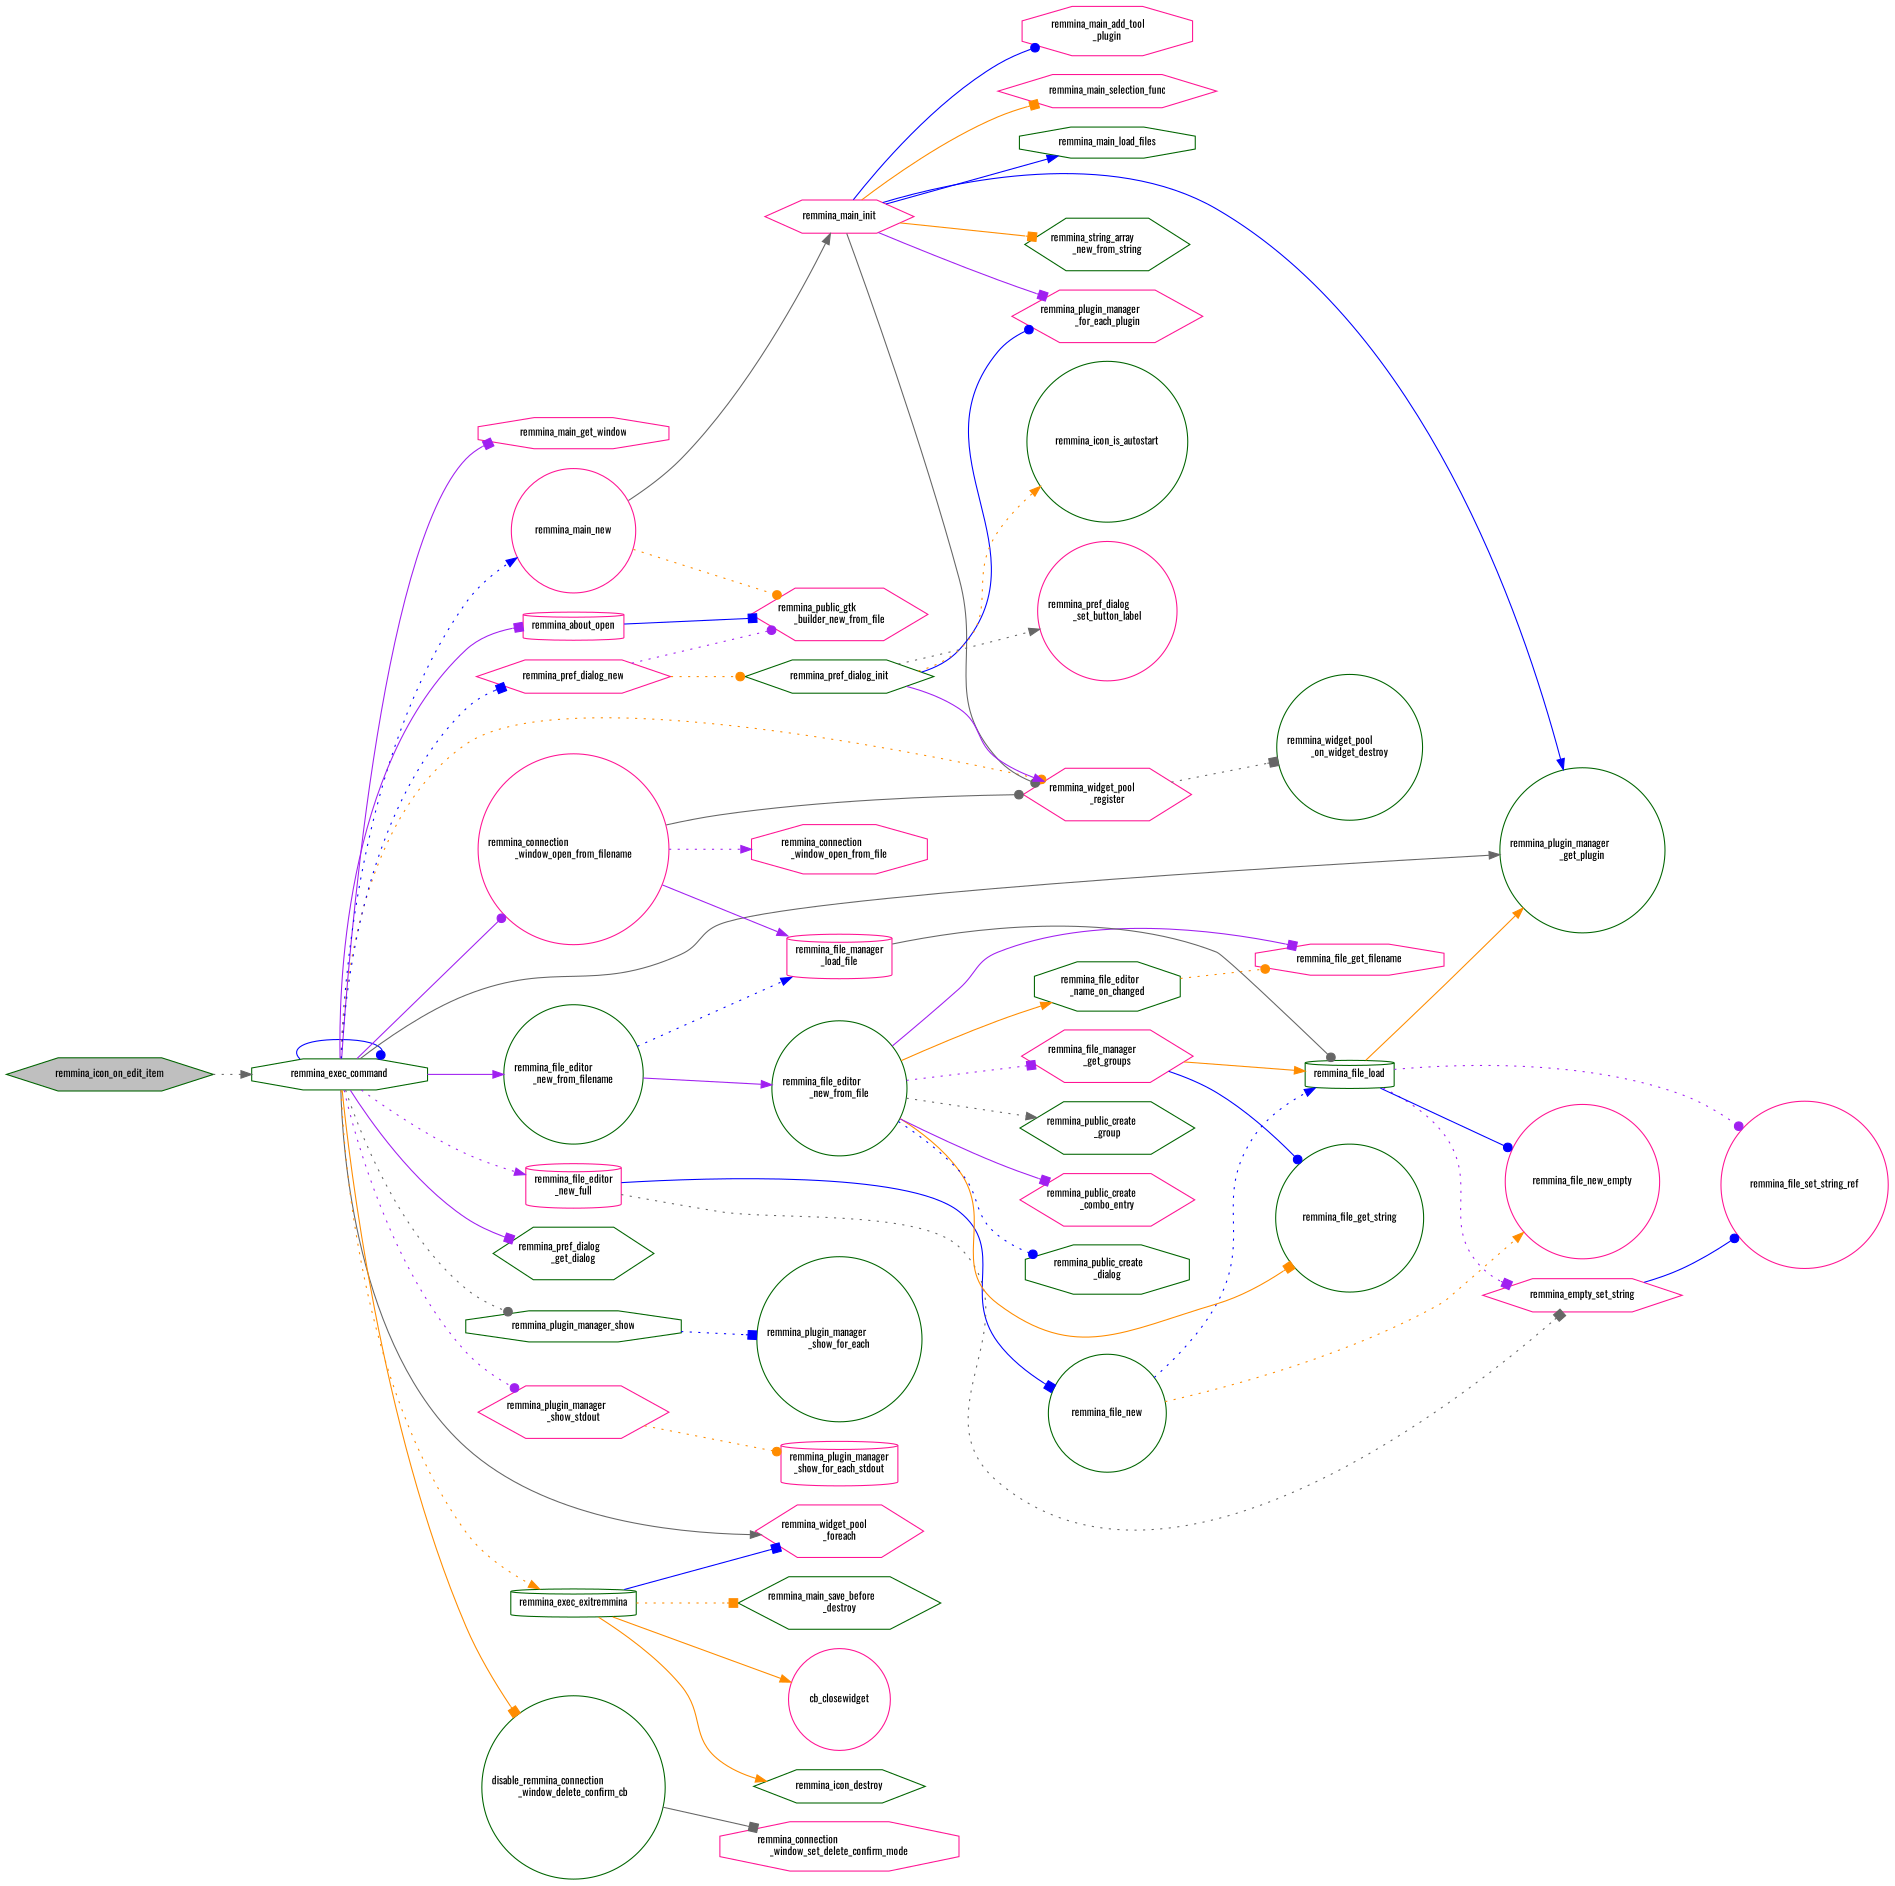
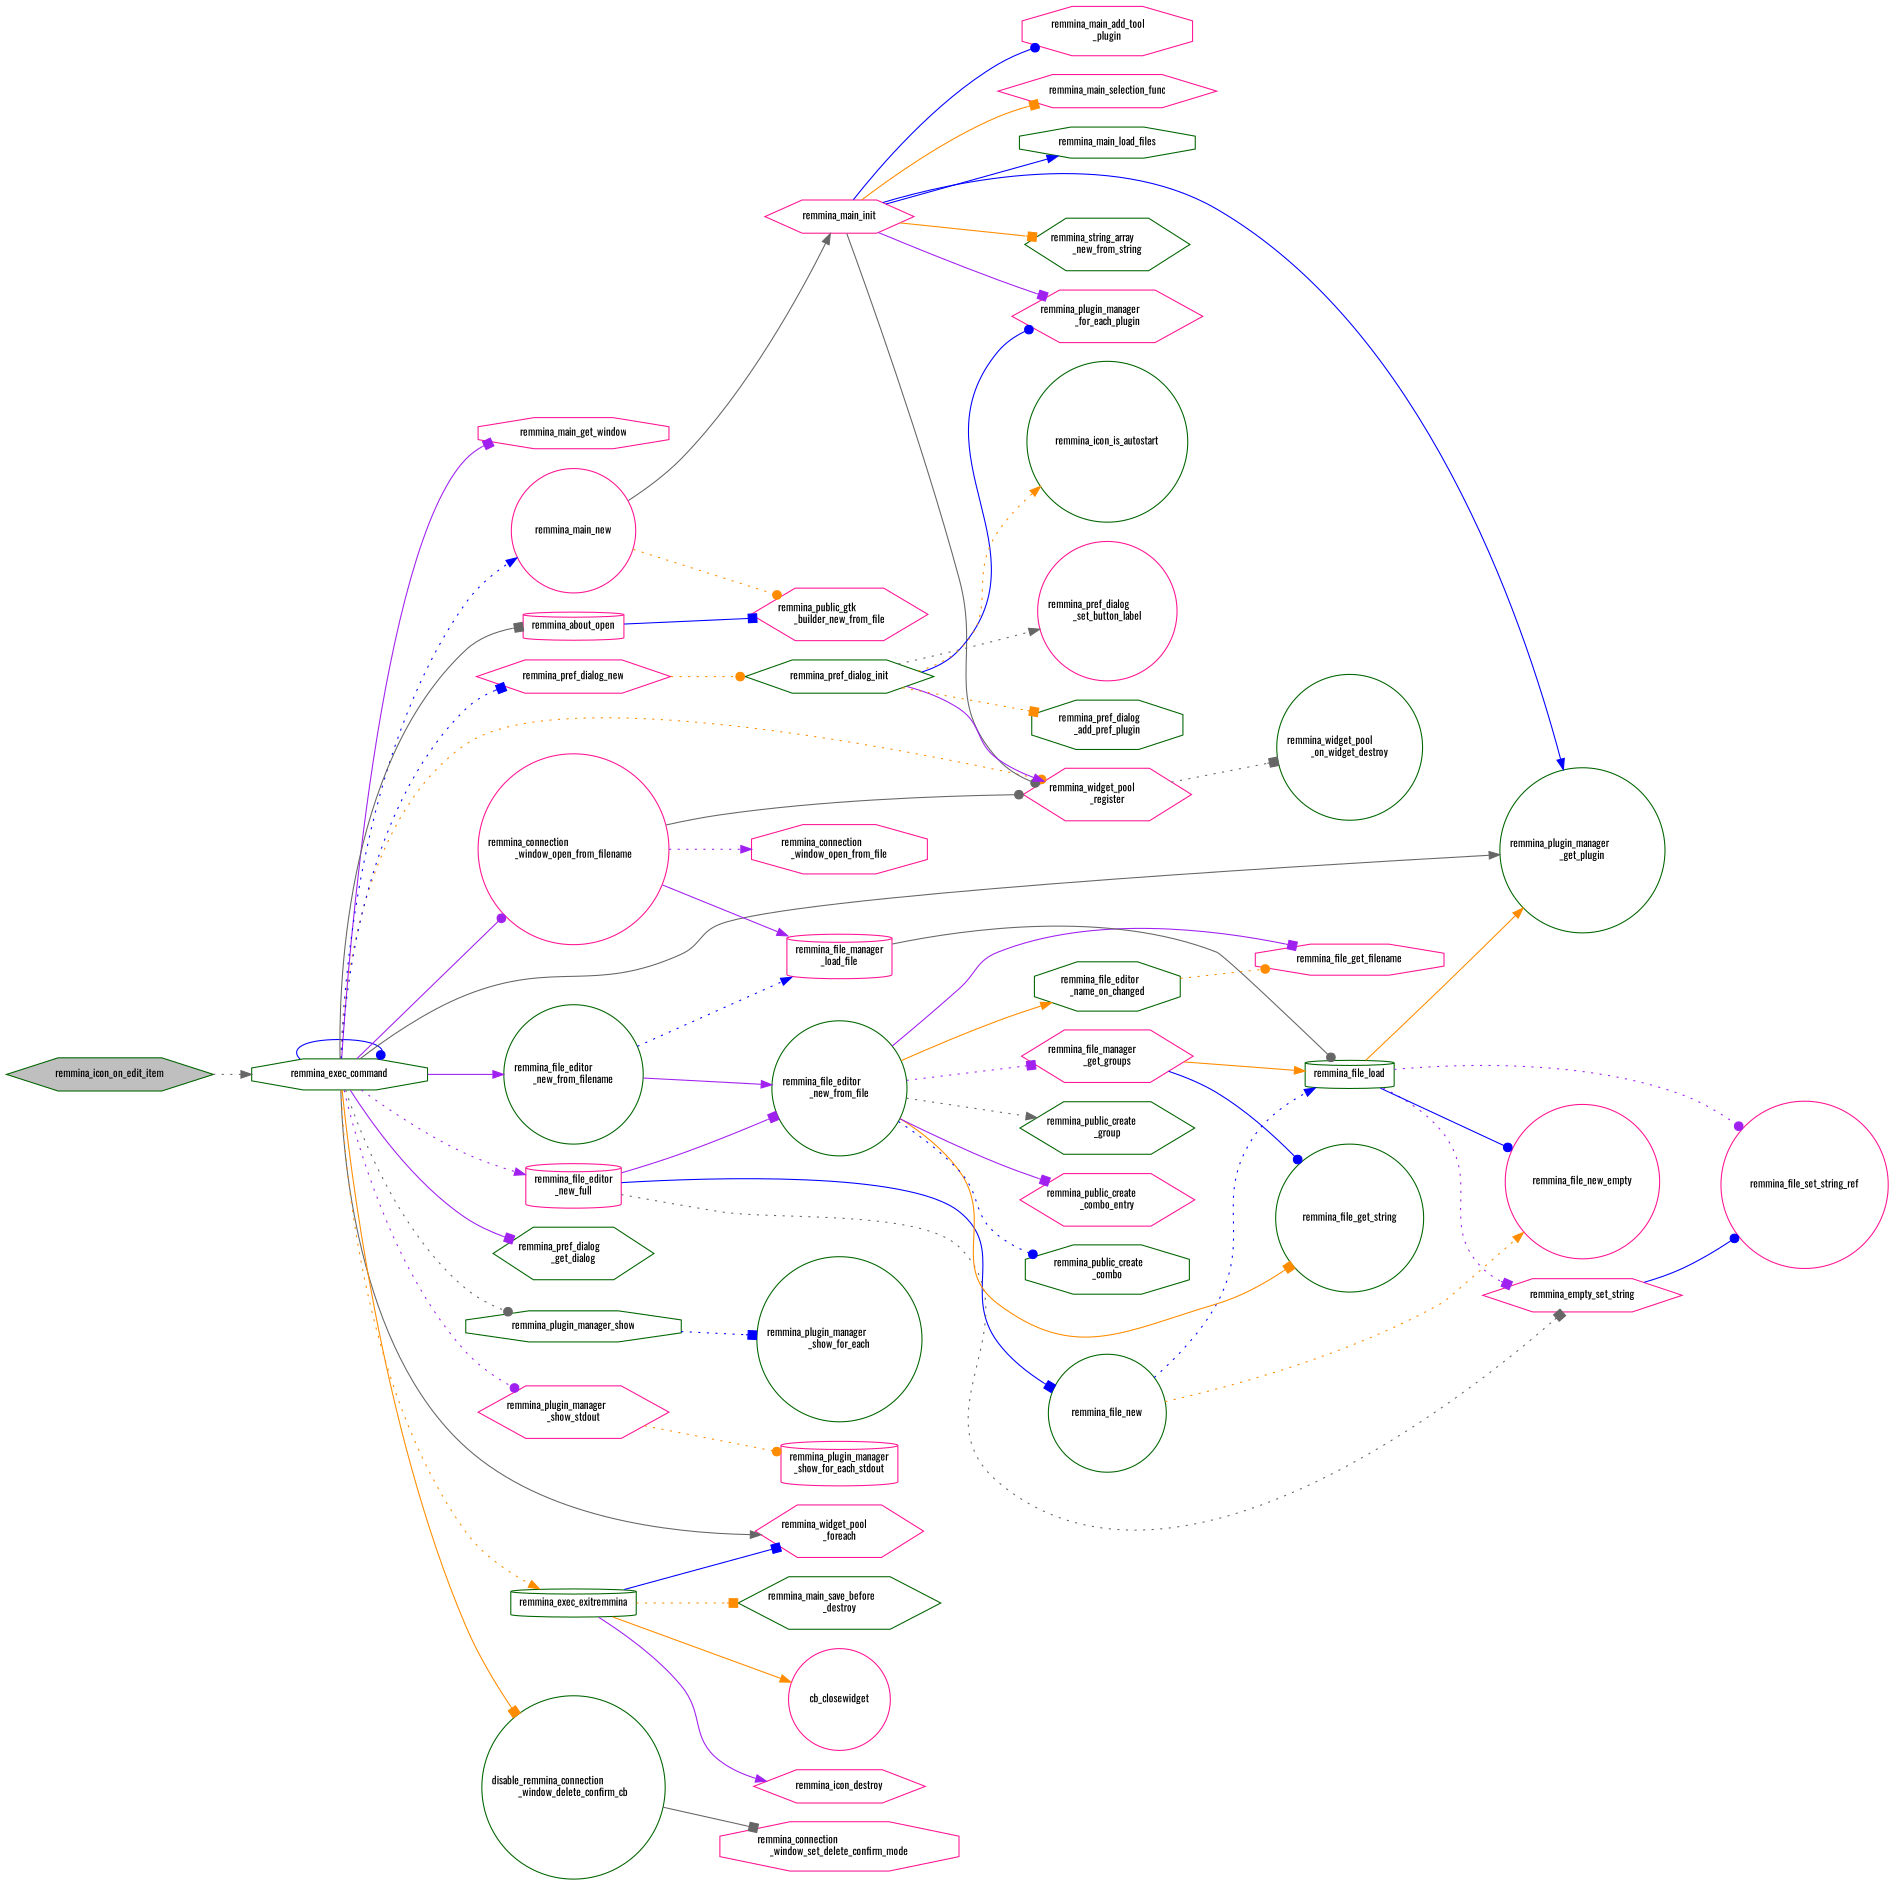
edge "remmina_pref_dialog_new" -> "remmina_public_gtk _builder_new_from_file": removed
edge "remmina_exec_command" -> "remmina_about_open": color purple -> gray40
node "remmina_pref_dialog _add_pref_plugin": added
edge "remmina_file_editor _new_full" -> "remmina_file_editor _new_from_file": added
node "remmina_public_create _dialog": label "remmina_public_create _dialog" -> "remmina_public_create _combo"
edge "remmina_exec_exitremmina" -> "remmina_icon_destroy": color darkorange -> purple
node "remmina_icon_destroy": color darkgreen -> deeppink
